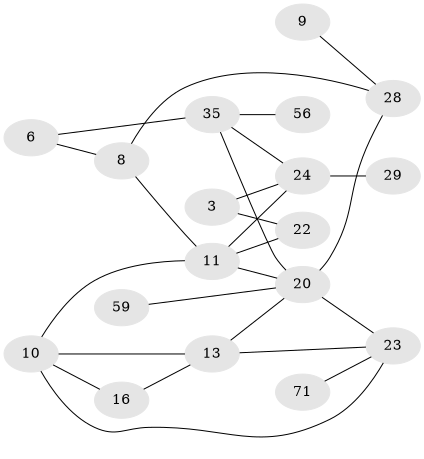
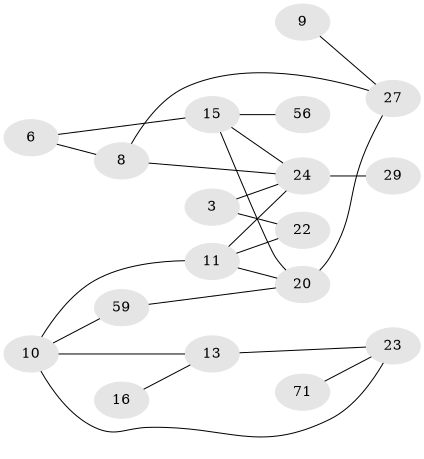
node "28": label "28" -> "27"
node "35": label "35" -> "15"
edge "8" -- "11": now "8" -- "24"
edge "20" -- "23": removed
edge "20" -- "13": removed
edge "10" -- "16": now "10" -- "59"
